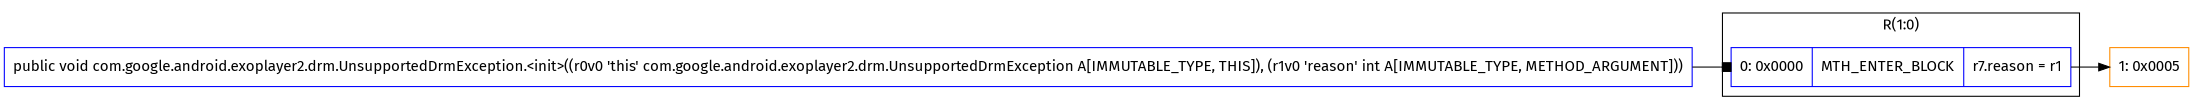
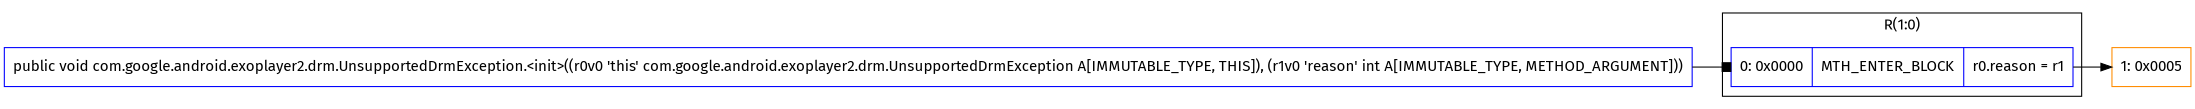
node "0: 0x0000": text "r7.reason = r1" -> "r0.reason = r1"
